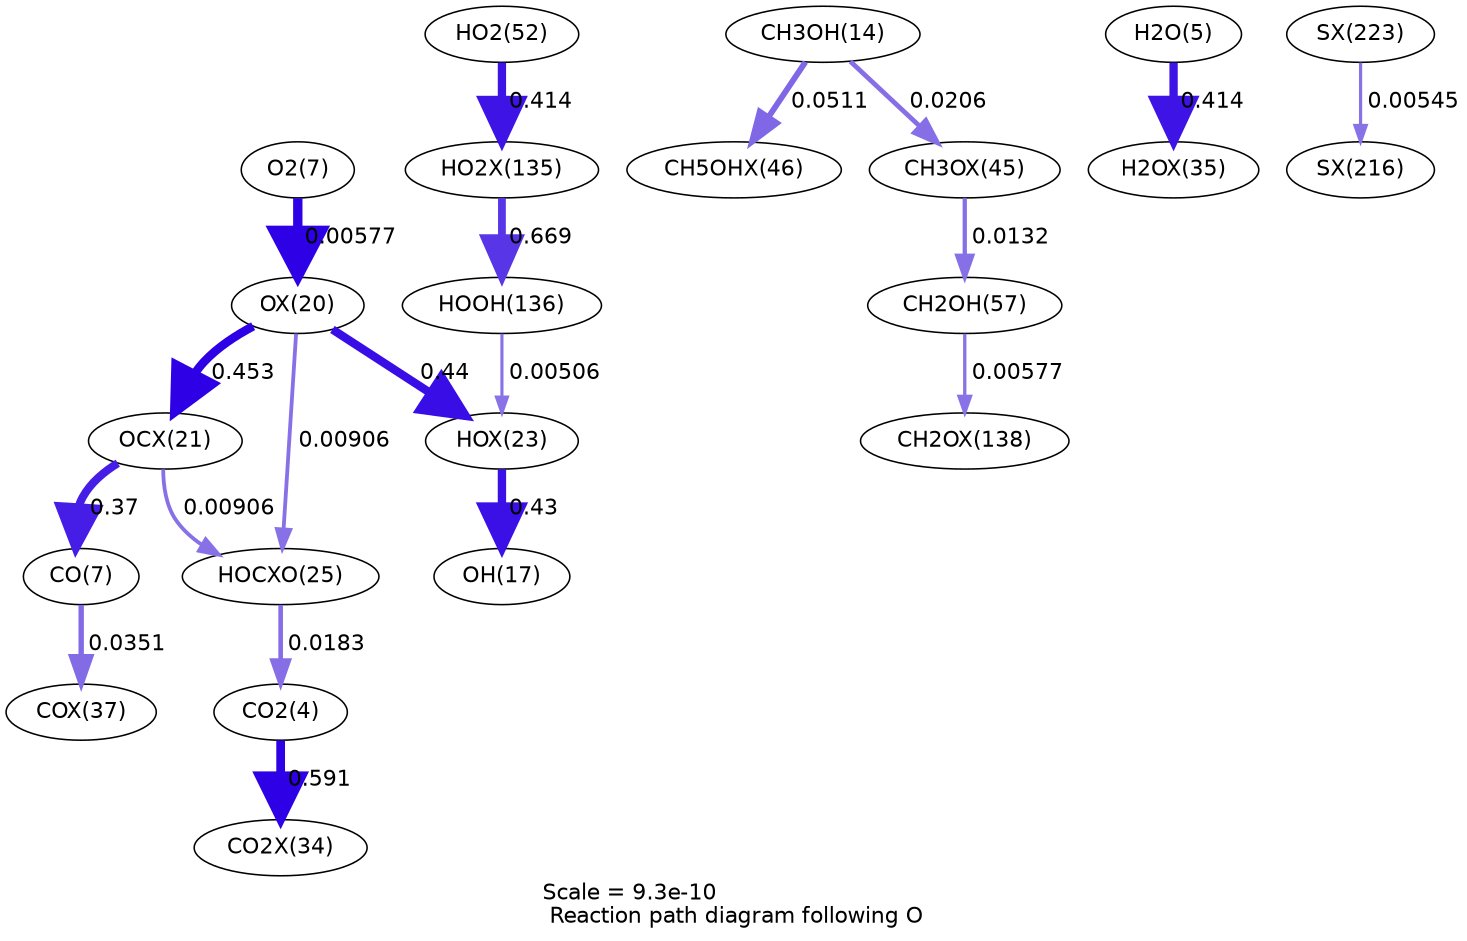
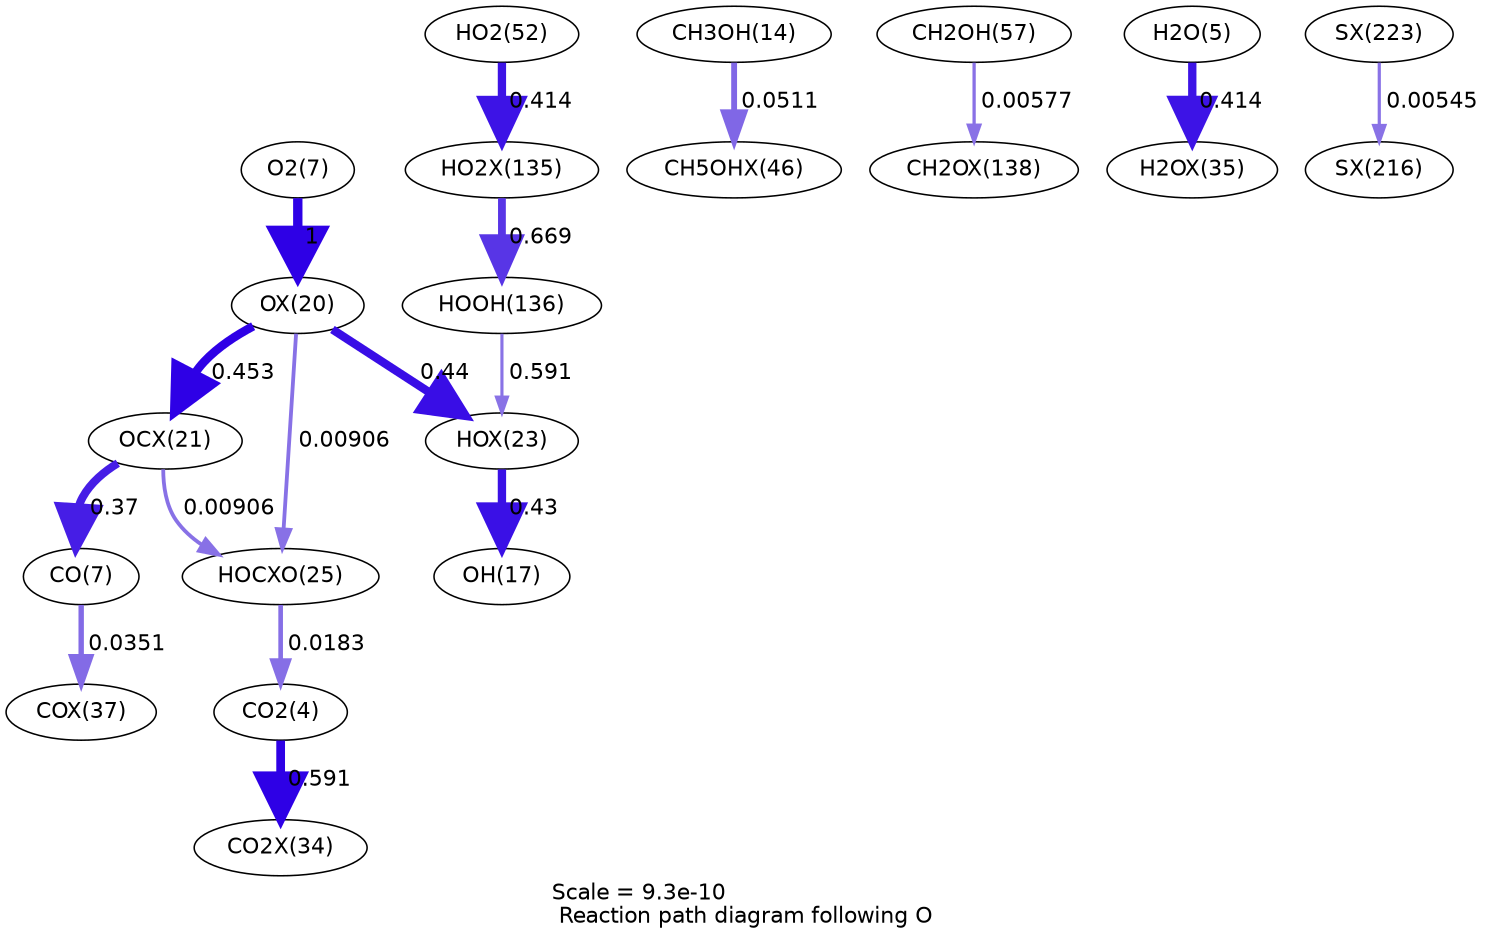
node "CH3OX(45)": removed
edge "O2(7)" -> "OX(20)": label " 0.00577" -> " 1"
edge "HOOH(136)" -> "HOX(23)": label " 0.00506" -> " 0.591"
